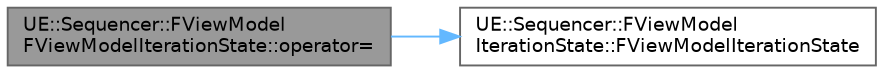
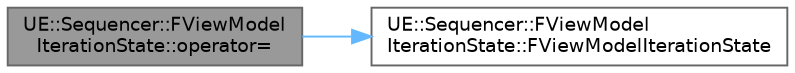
node "UE::Sequencer::FViewModel FViewModelIterationState::operator=": label "UE::Sequencer::FViewModel FViewModelIterationState::operator=" -> "UE::Sequencer::FViewModel IterationState::operator="
